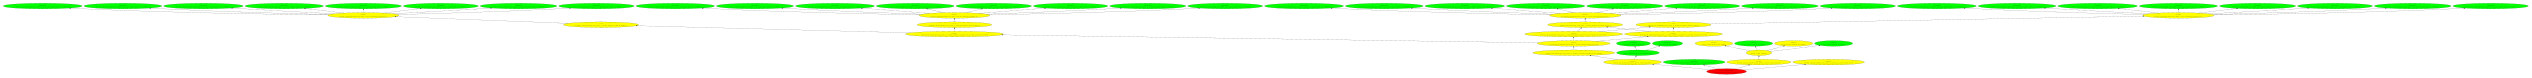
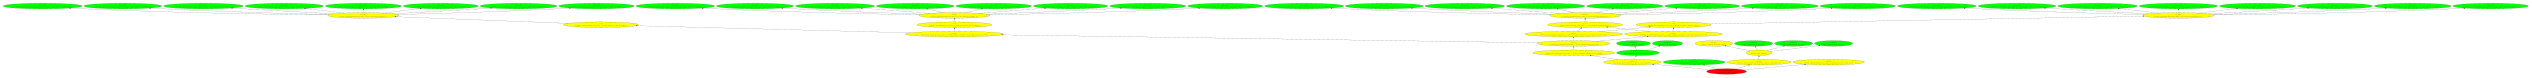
node "<switch> switch_cargo_capacity_by_cargo_3": fillcolor yellow -> green
